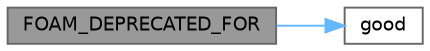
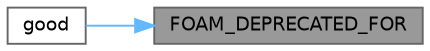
edge "FOAM_DEPRECATED_FOR" -> "good": reversed
